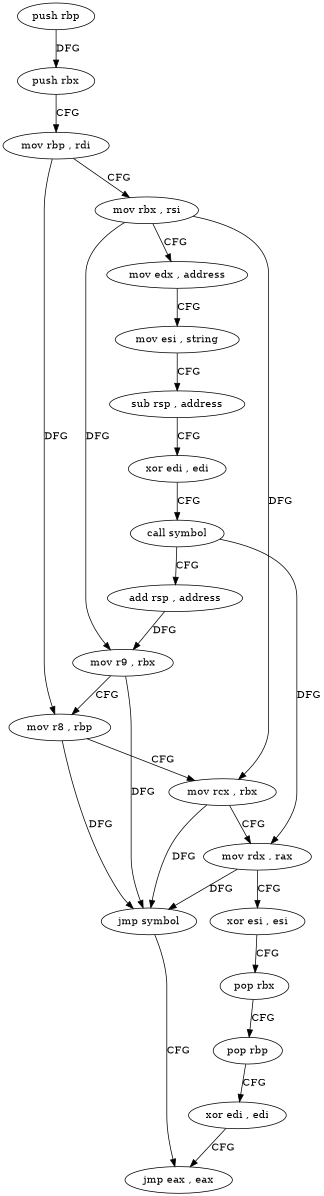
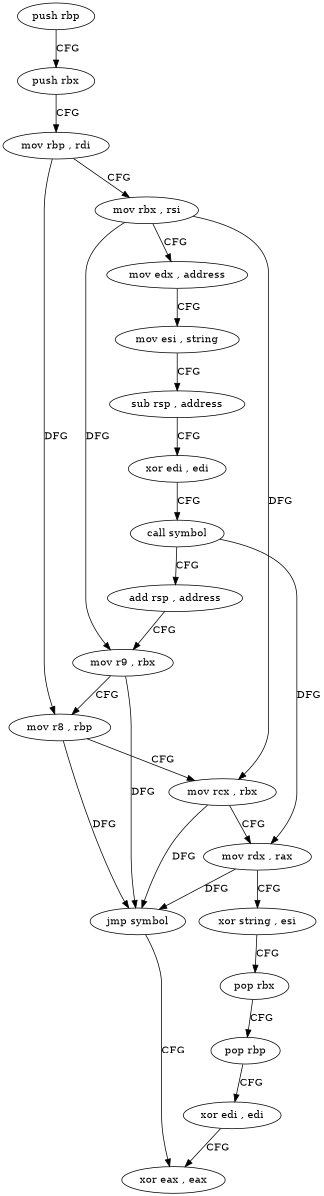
edge "push rbp" -> "push rbx": label "DFG" -> "CFG"
edge "add rsp , address" -> "mov r9 , rbx": label "DFG" -> "CFG"
node "xor esi , esi": label "xor esi , esi" -> "xor string , esi"
node "jmp eax , eax": label "jmp eax , eax" -> "xor eax , eax"
